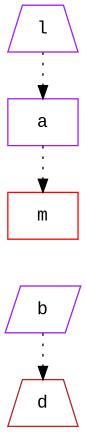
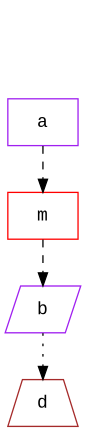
node "l": removed
edge "a" -> "m": style dotted -> dashed
edge "m" -> "b": added
